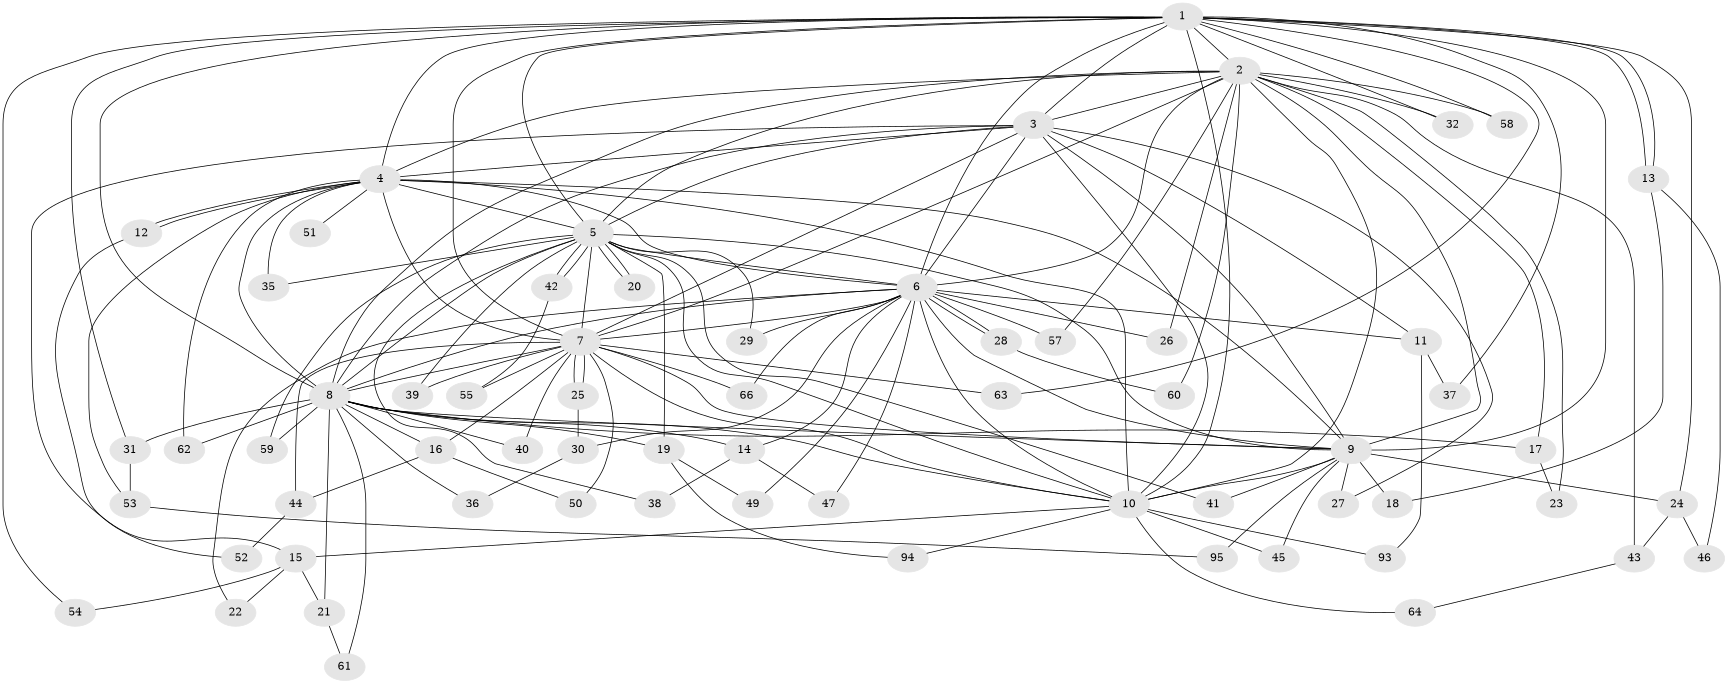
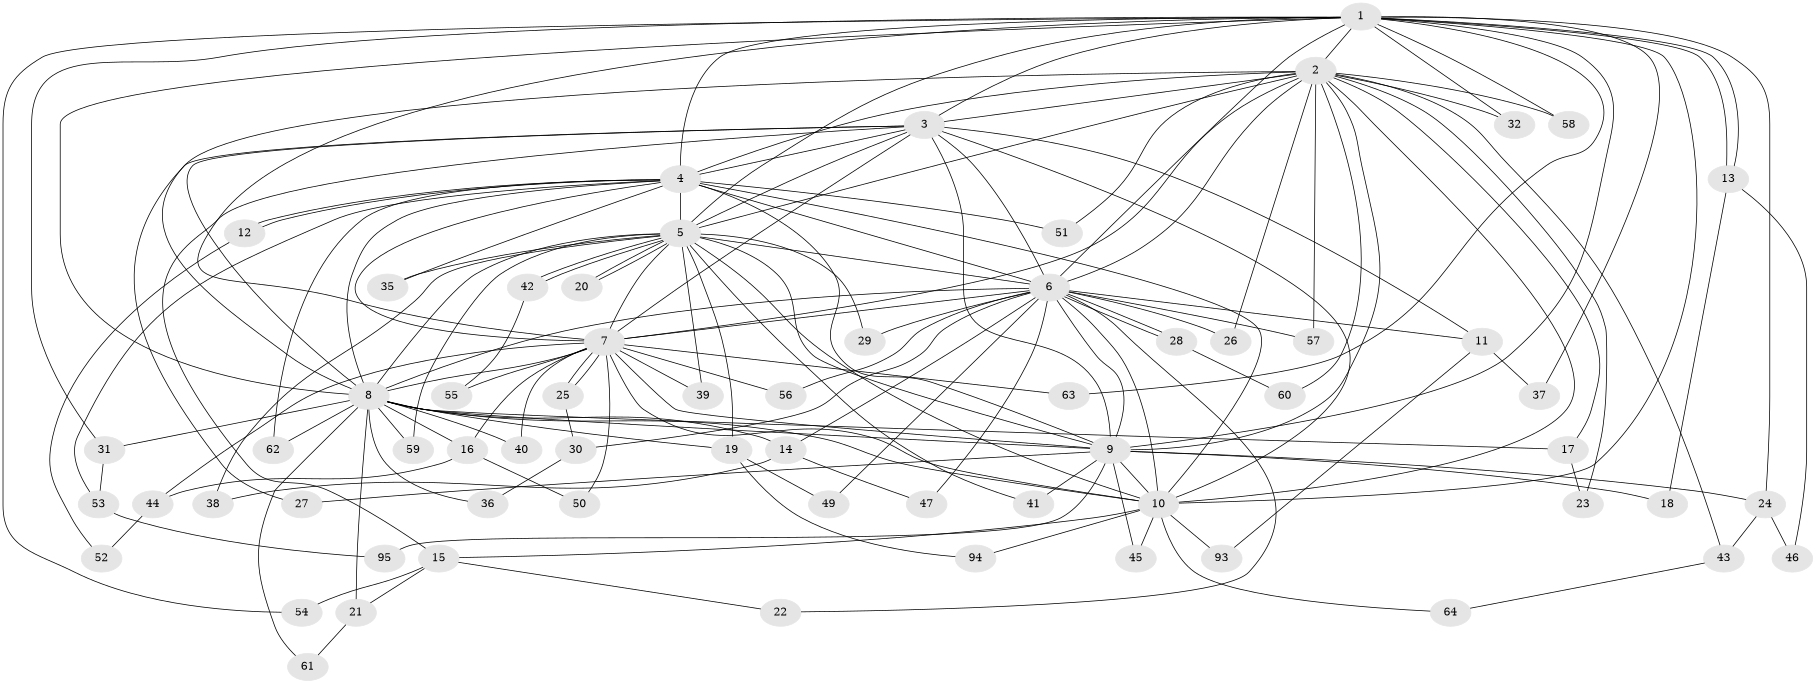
edge "2" -- "51": added
node "66": label "66" -> "56"
